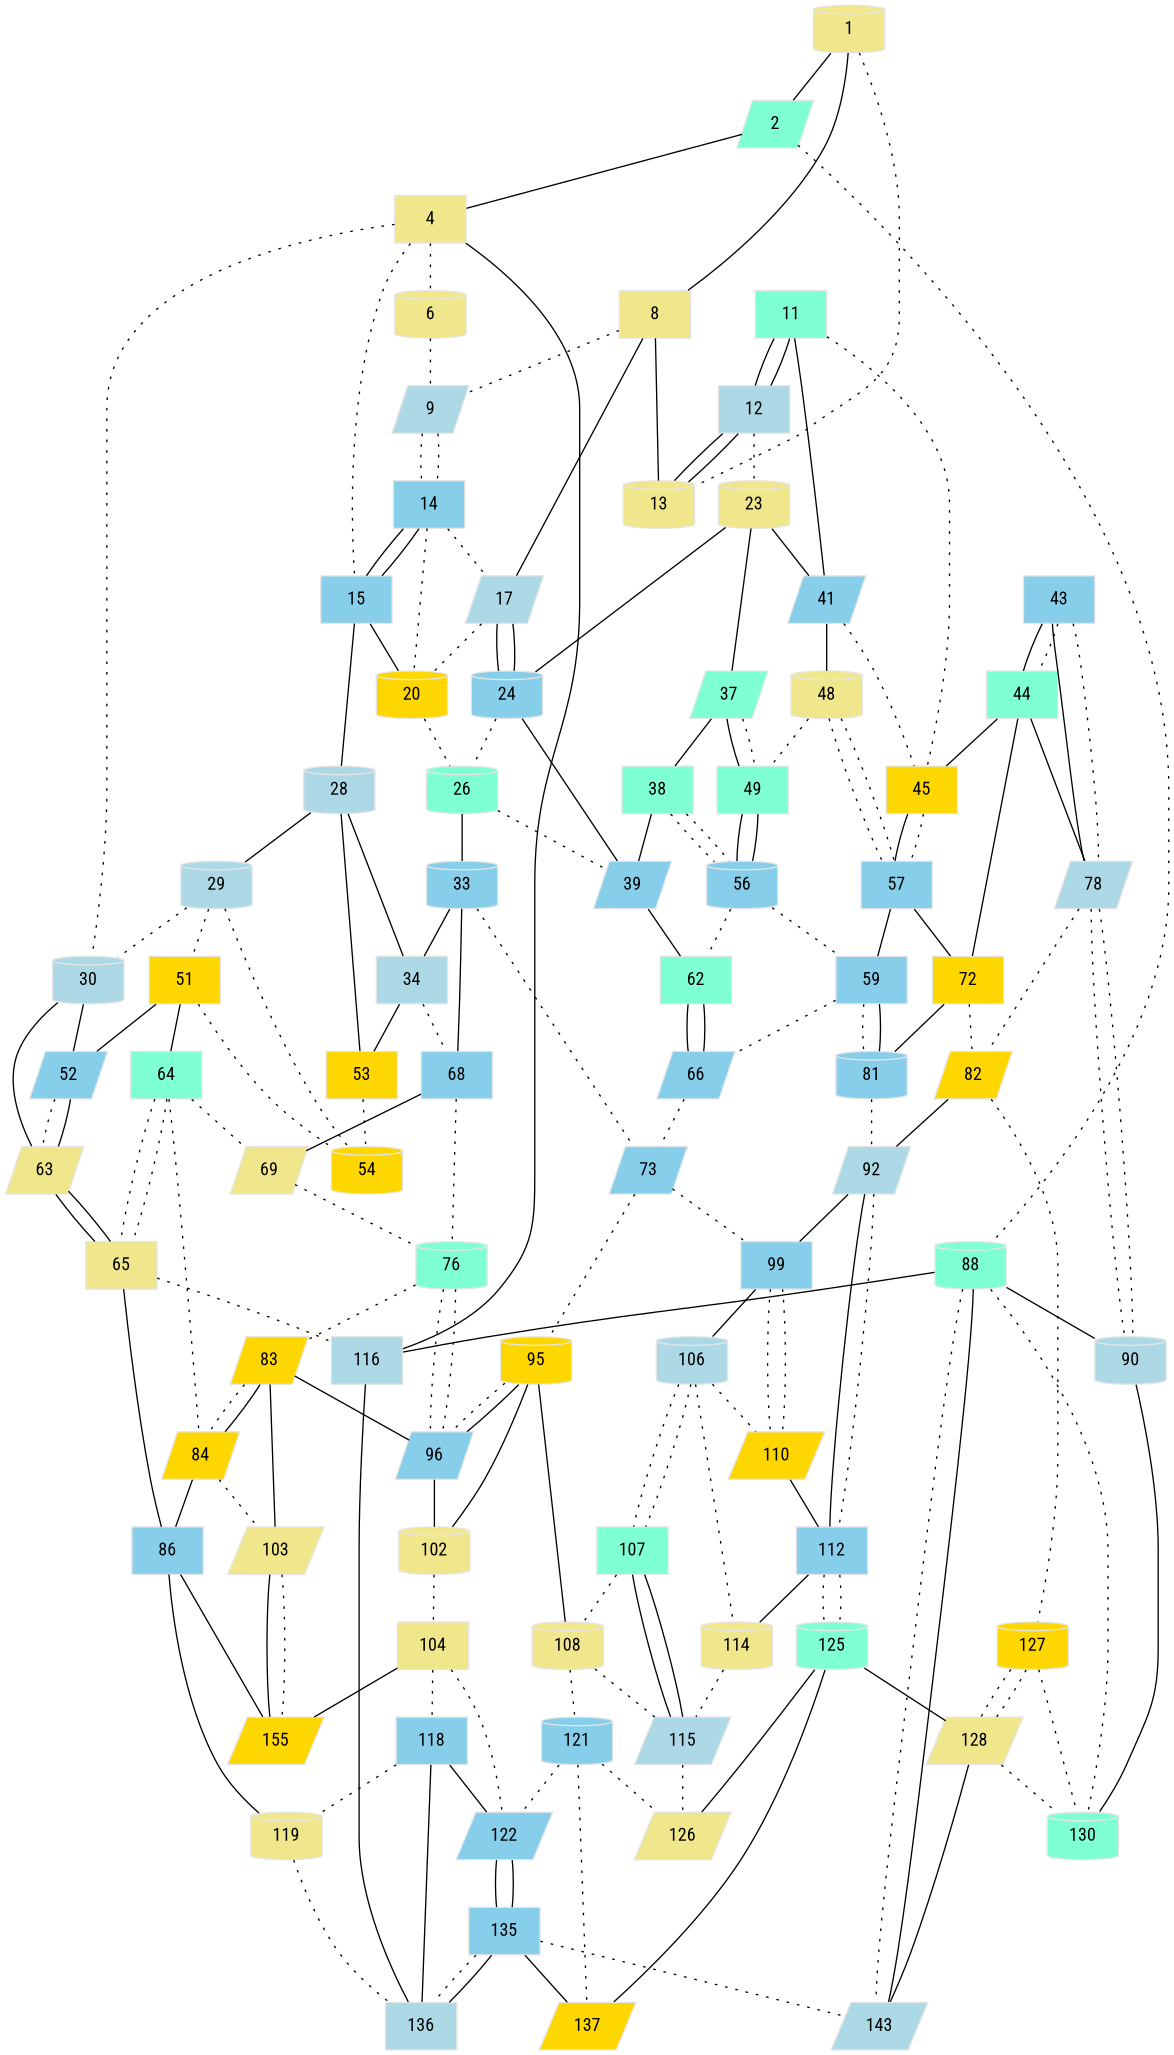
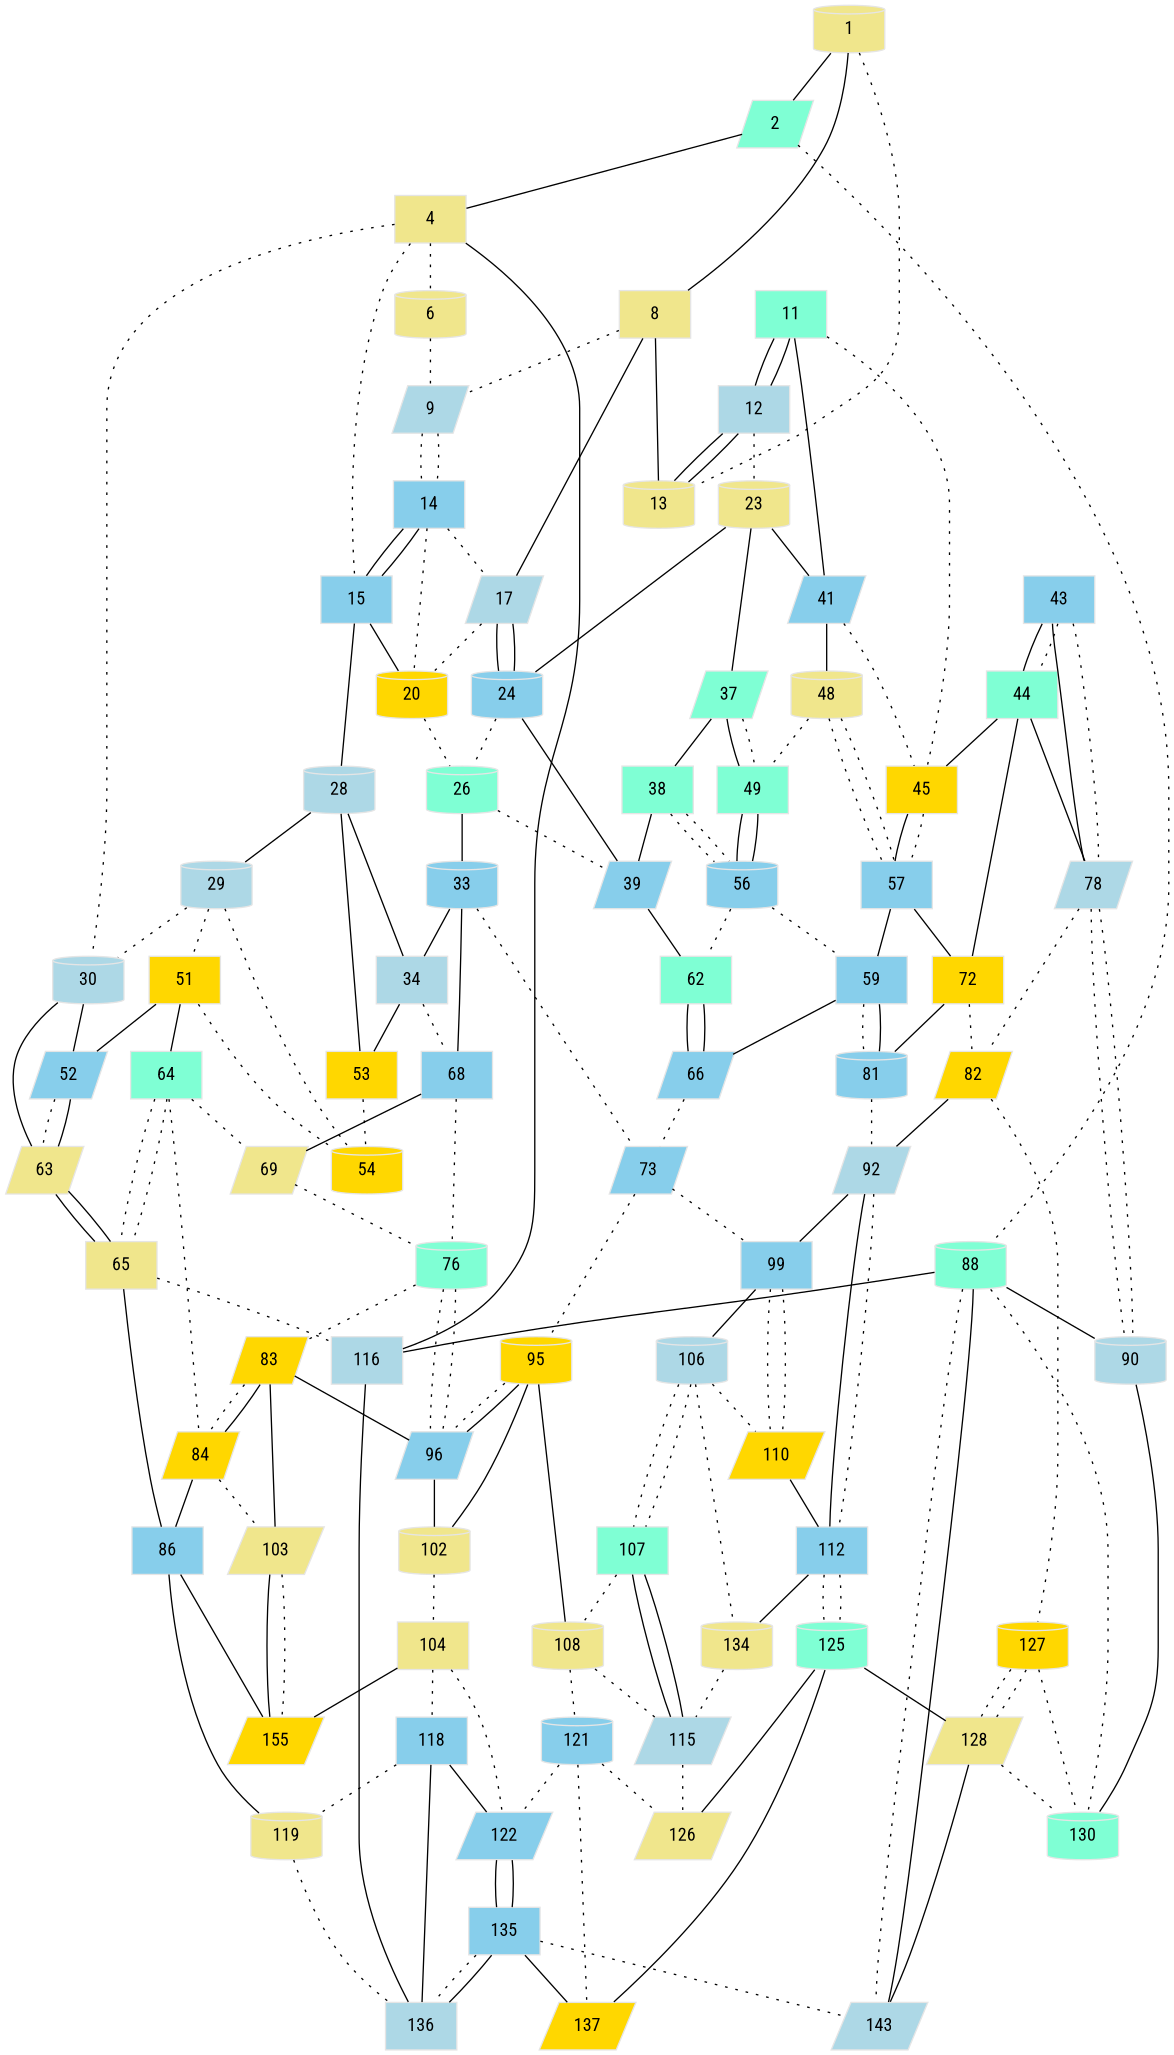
edge "59" -- "66": style dotted -> solid
node "114": label "114" -> "134"
